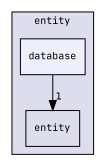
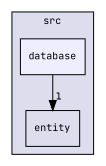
cluster "entity": label "entity" -> "src"
